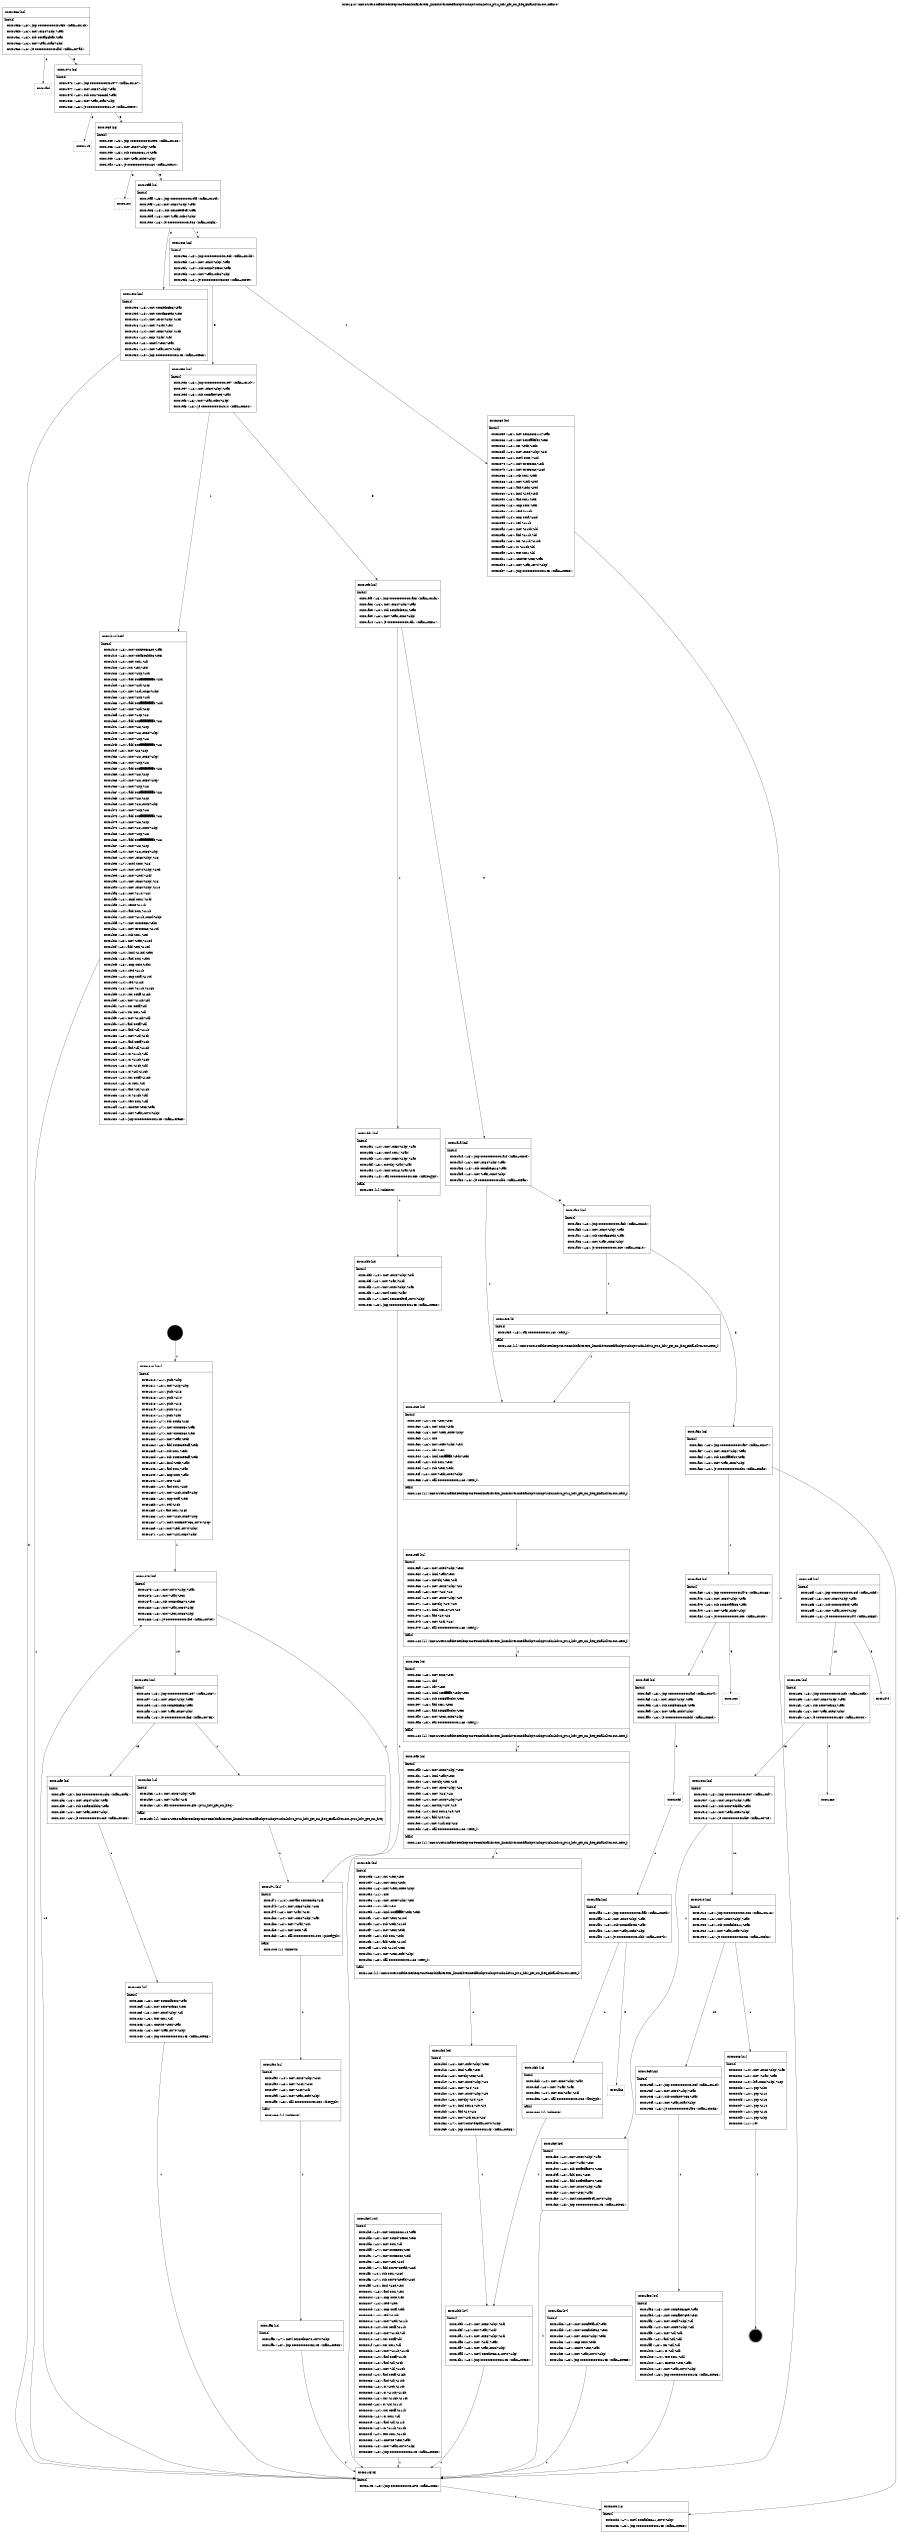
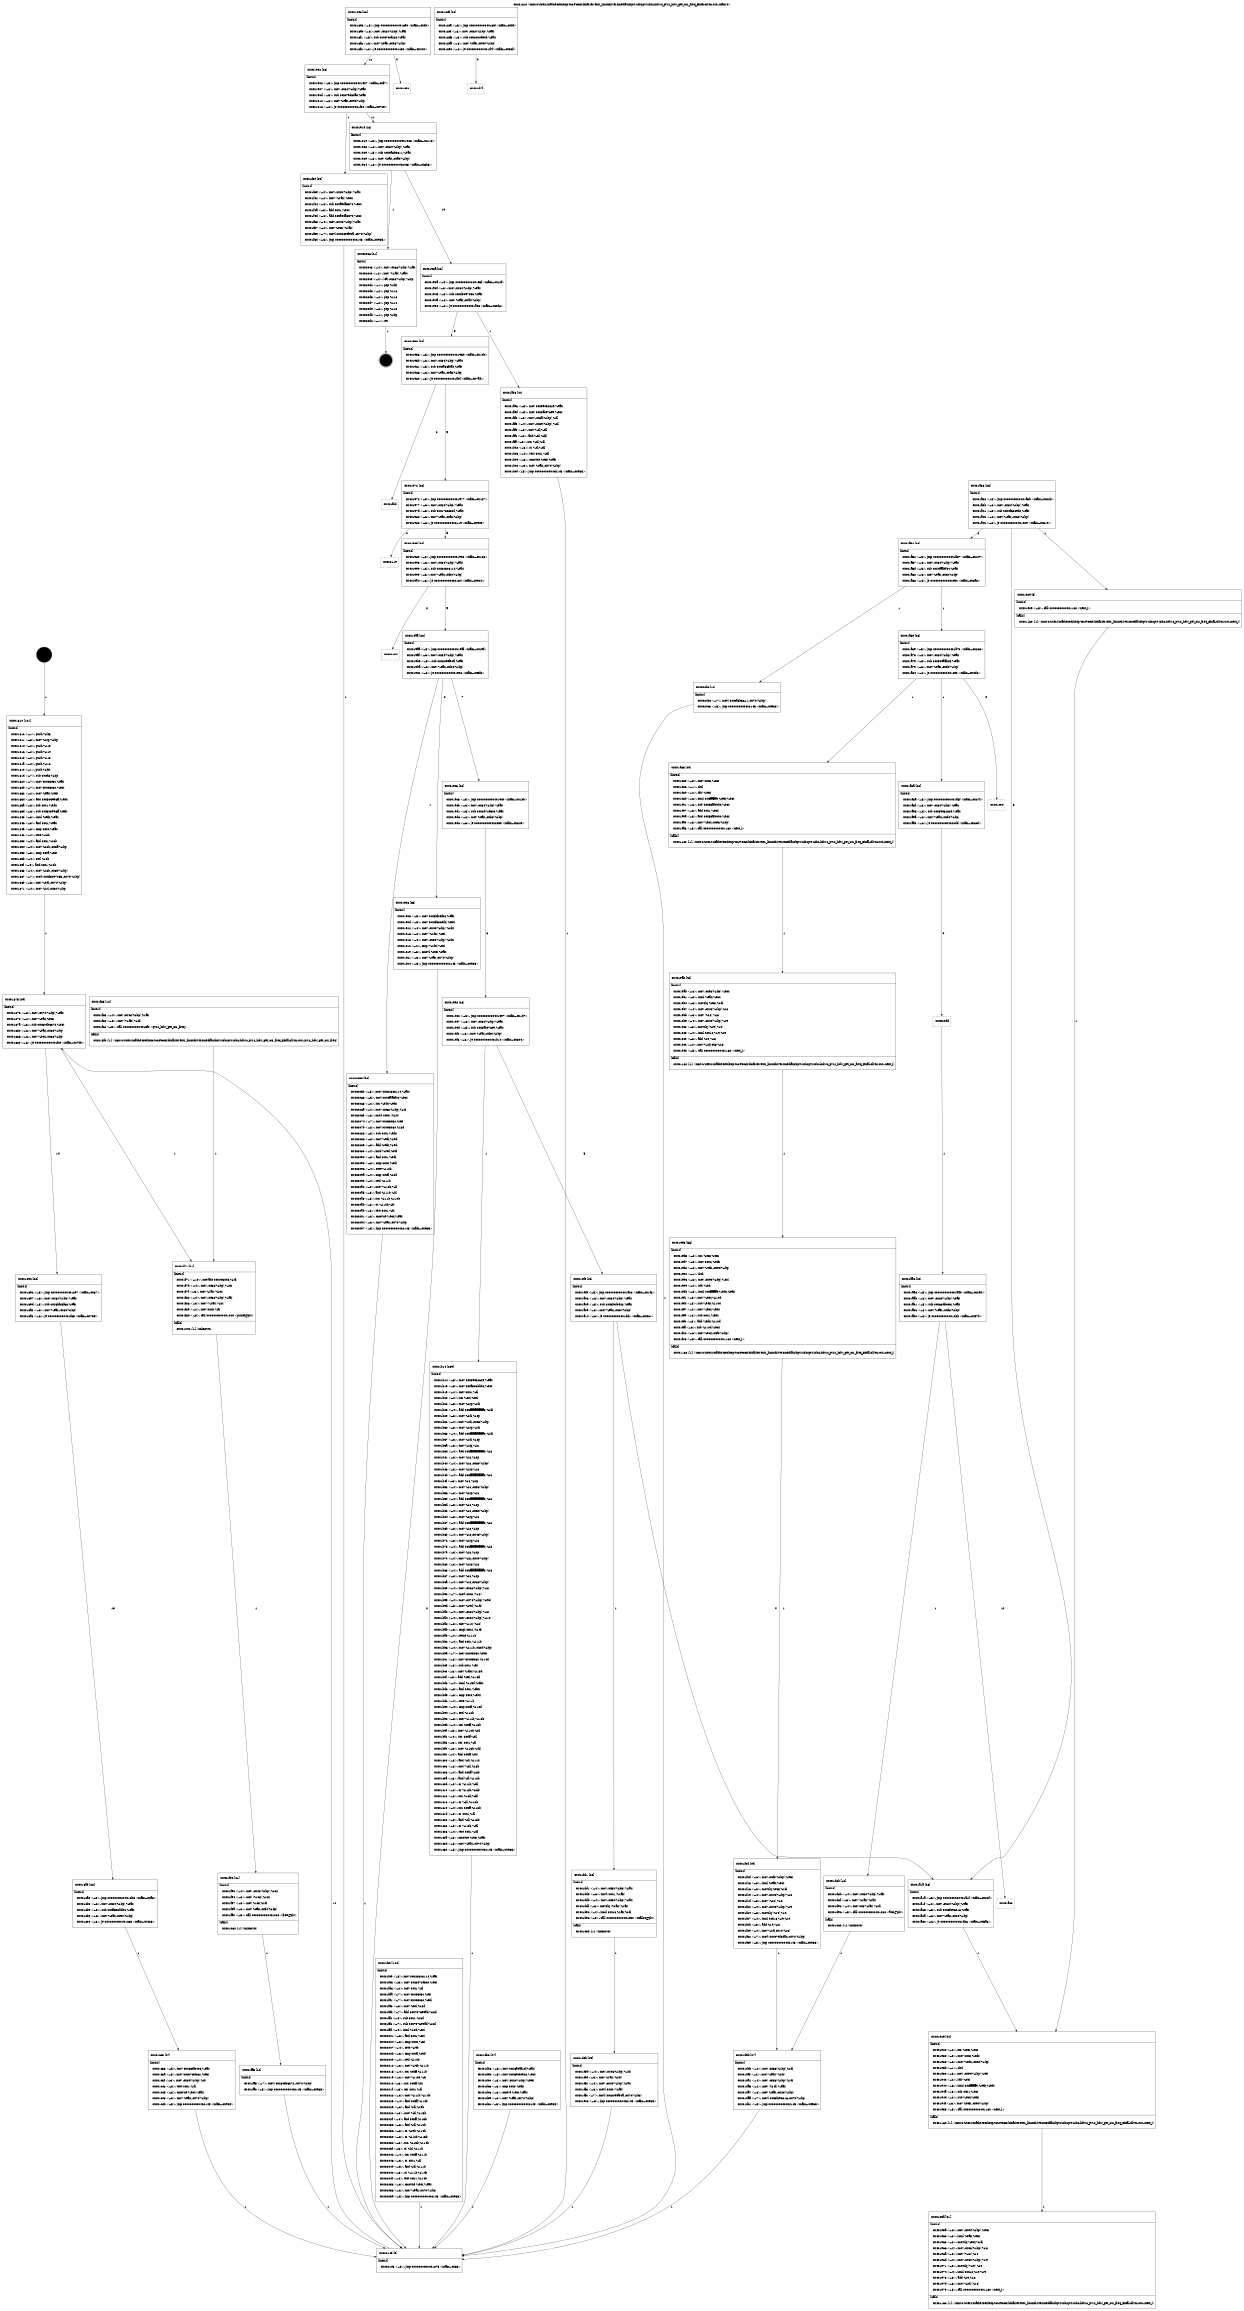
edge "0x40193a [28]" -> "0x401956 [28]": added, label "9"
edge "0x4019c6 [28]" -> "0x40205e [94]": now "0x4019aa [28]" -> "0x40205e [94]"
edge "0x401a1a [28]" -> "0x401a36 [28]": reversed
edge "0x4018ca [28]" -> "0x4018e6 [28]": removed, label "12"
edge "0x401e5a [41]" -> "0x401e83 [40]": now "0x401a6e [28]" -> "0x401e83 [40]"
edge "0x401892 [28]" -> "0x401f65 [12]": removed, label "1"
edge "0x401aa6 [28]" -> "0x401ac2": label " 0" -> " 12"
edge "0x402145 [5]" -> "0x4020bc [12]": reversed
